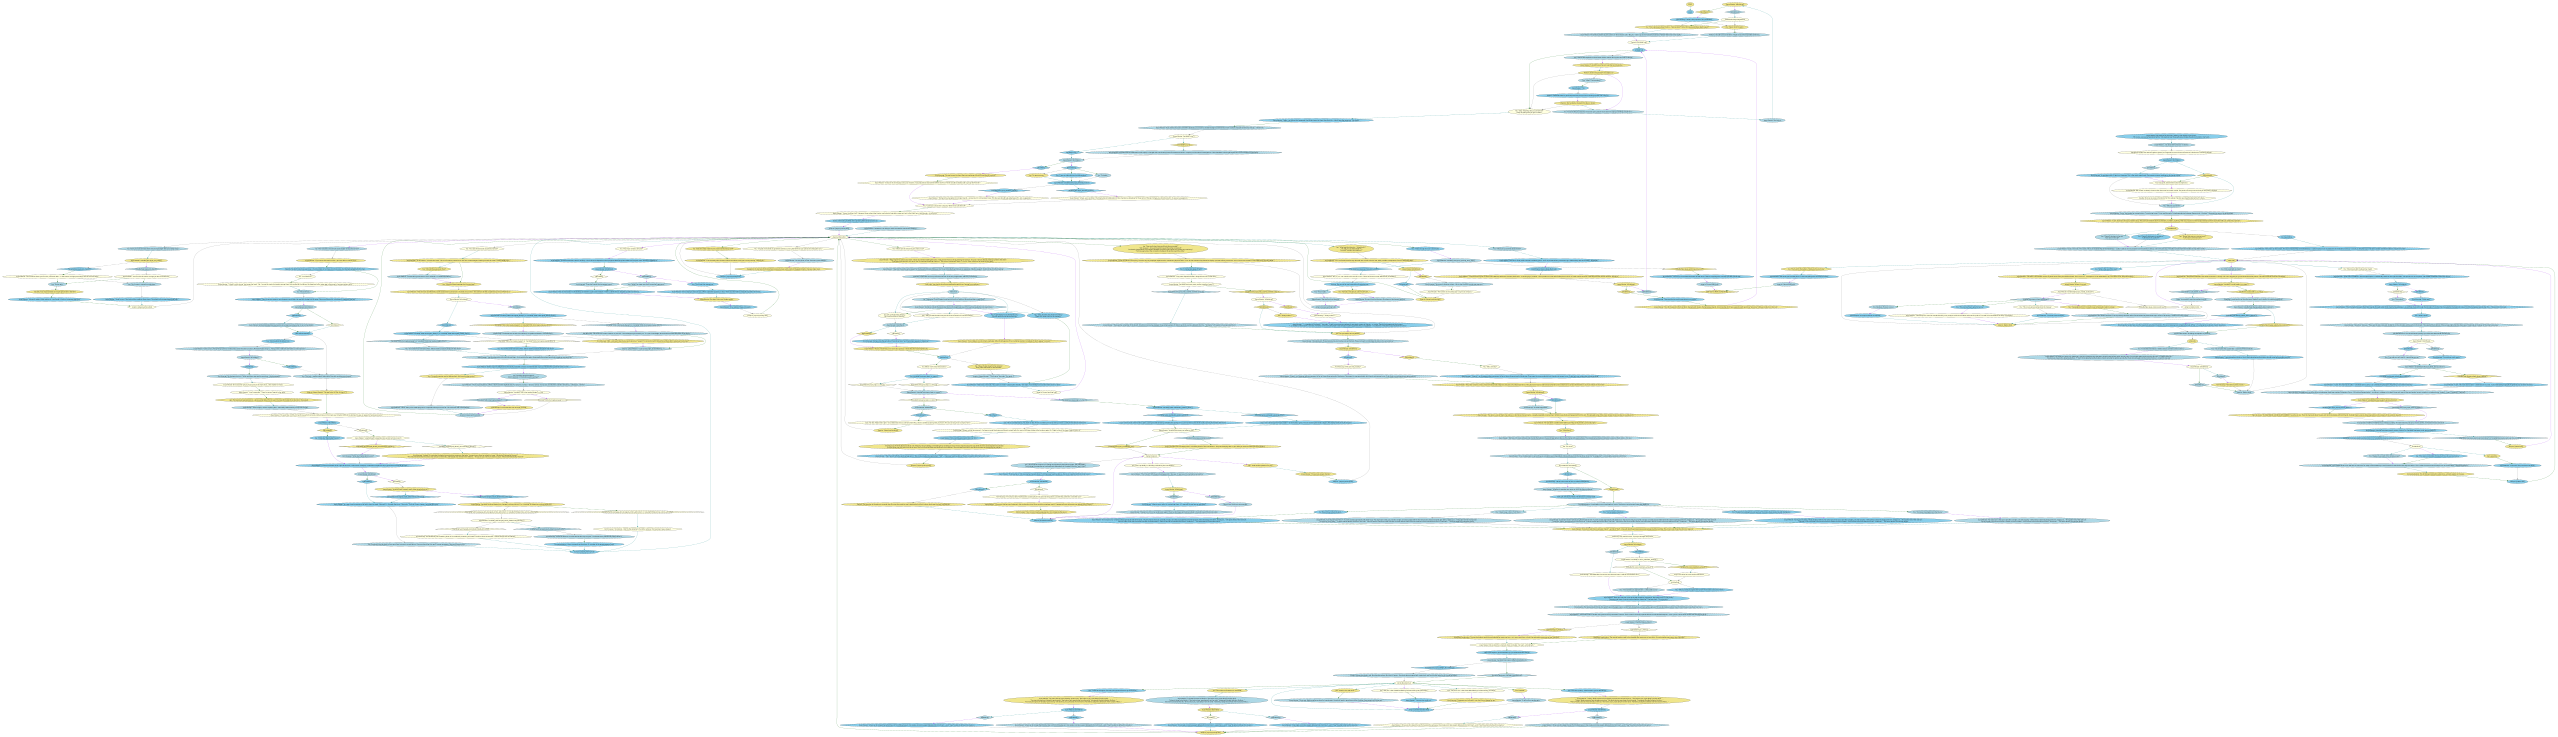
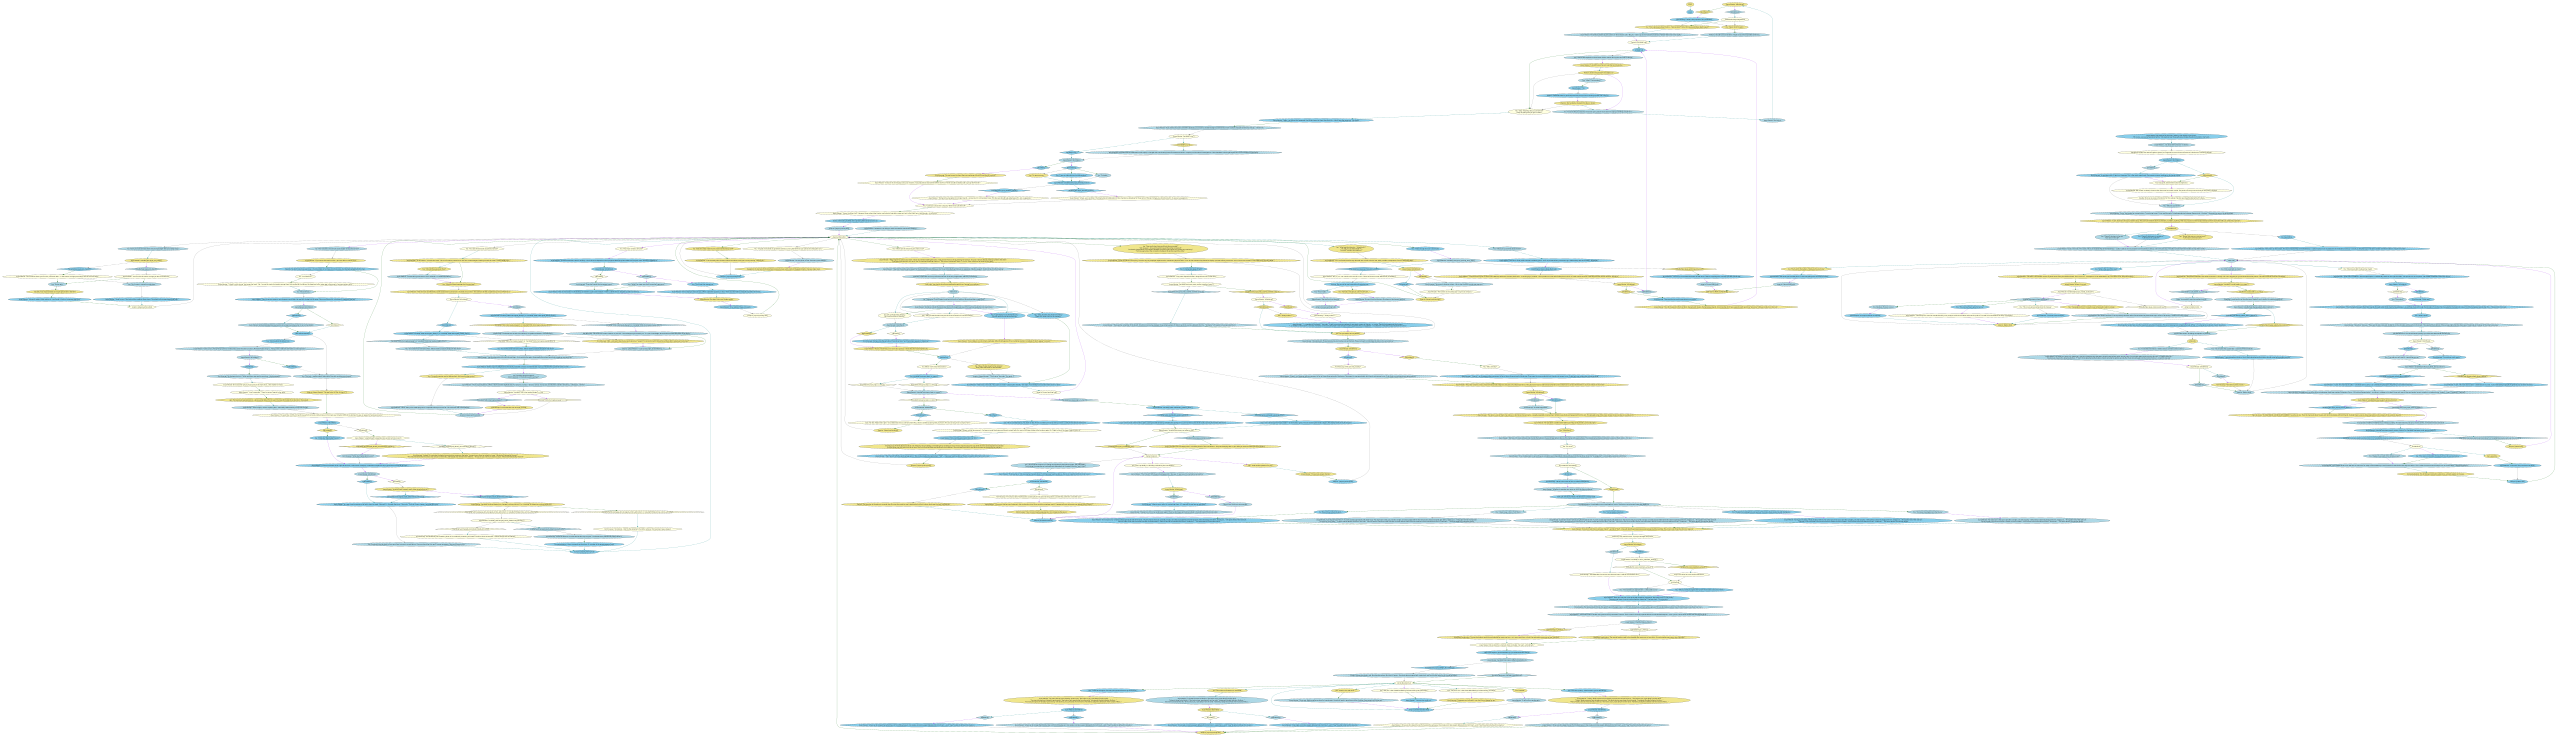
node "tattoo hub": fillcolor khaki -> lightblue
